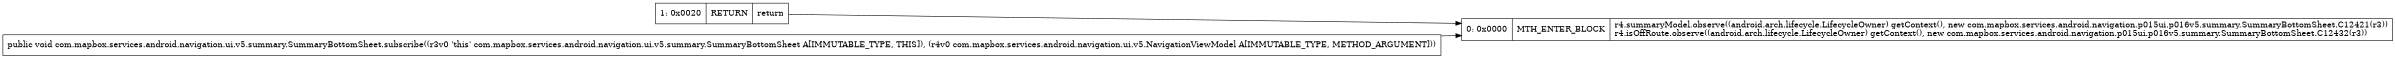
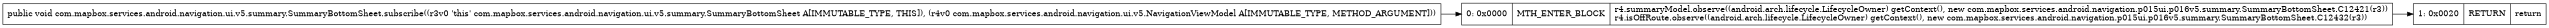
edge "1: 0x0020" -> "0: 0x0000": reversed
